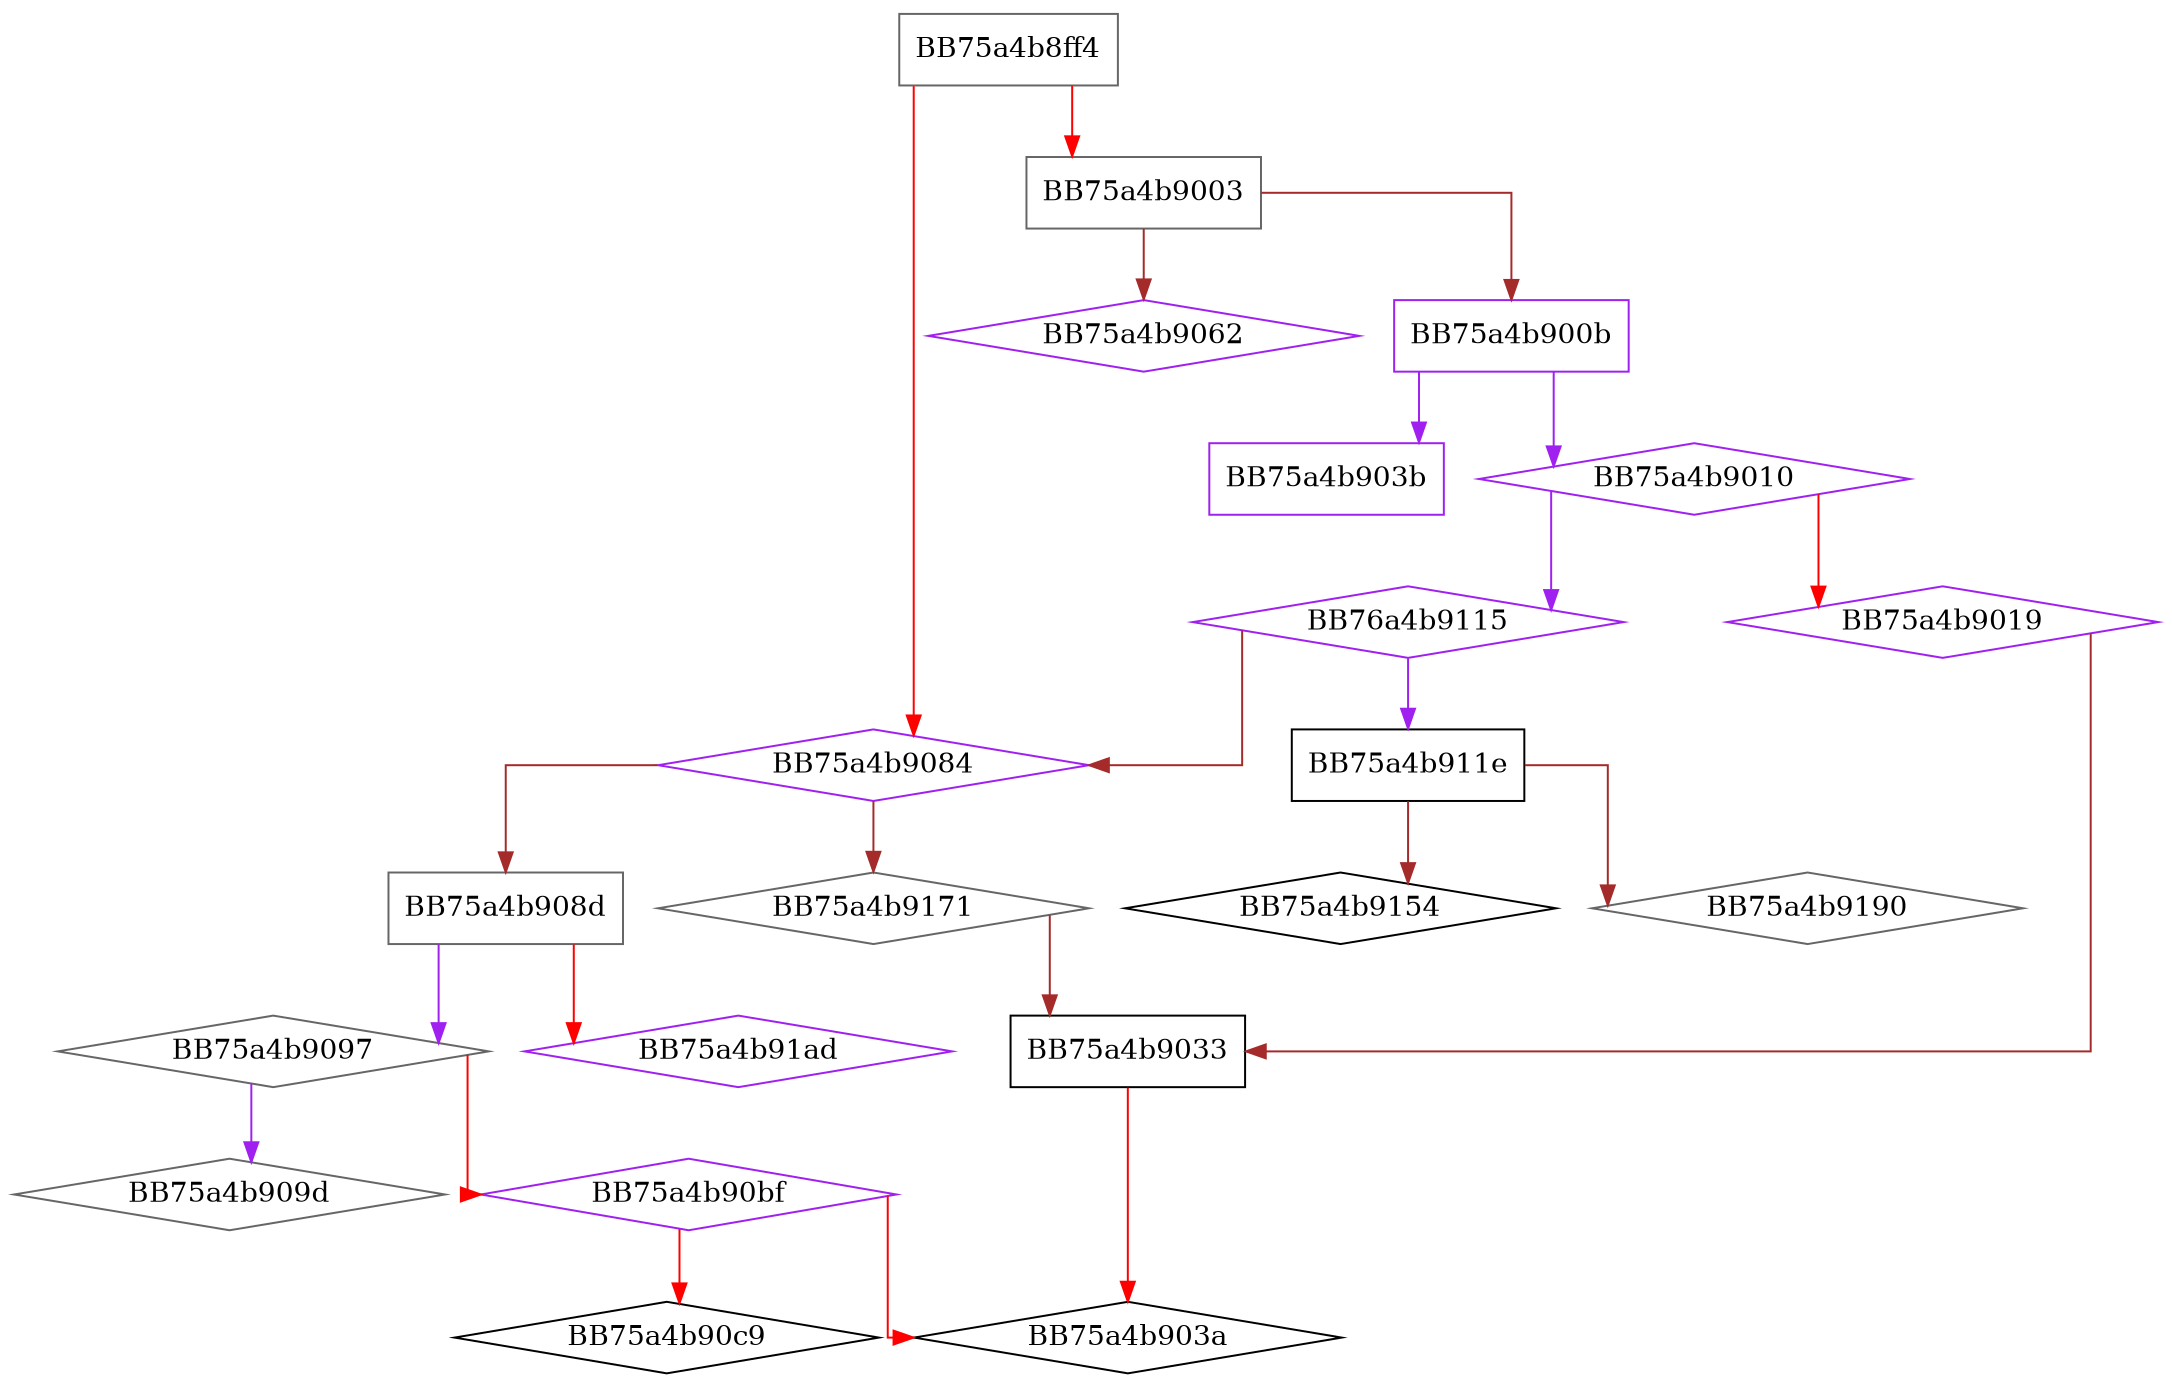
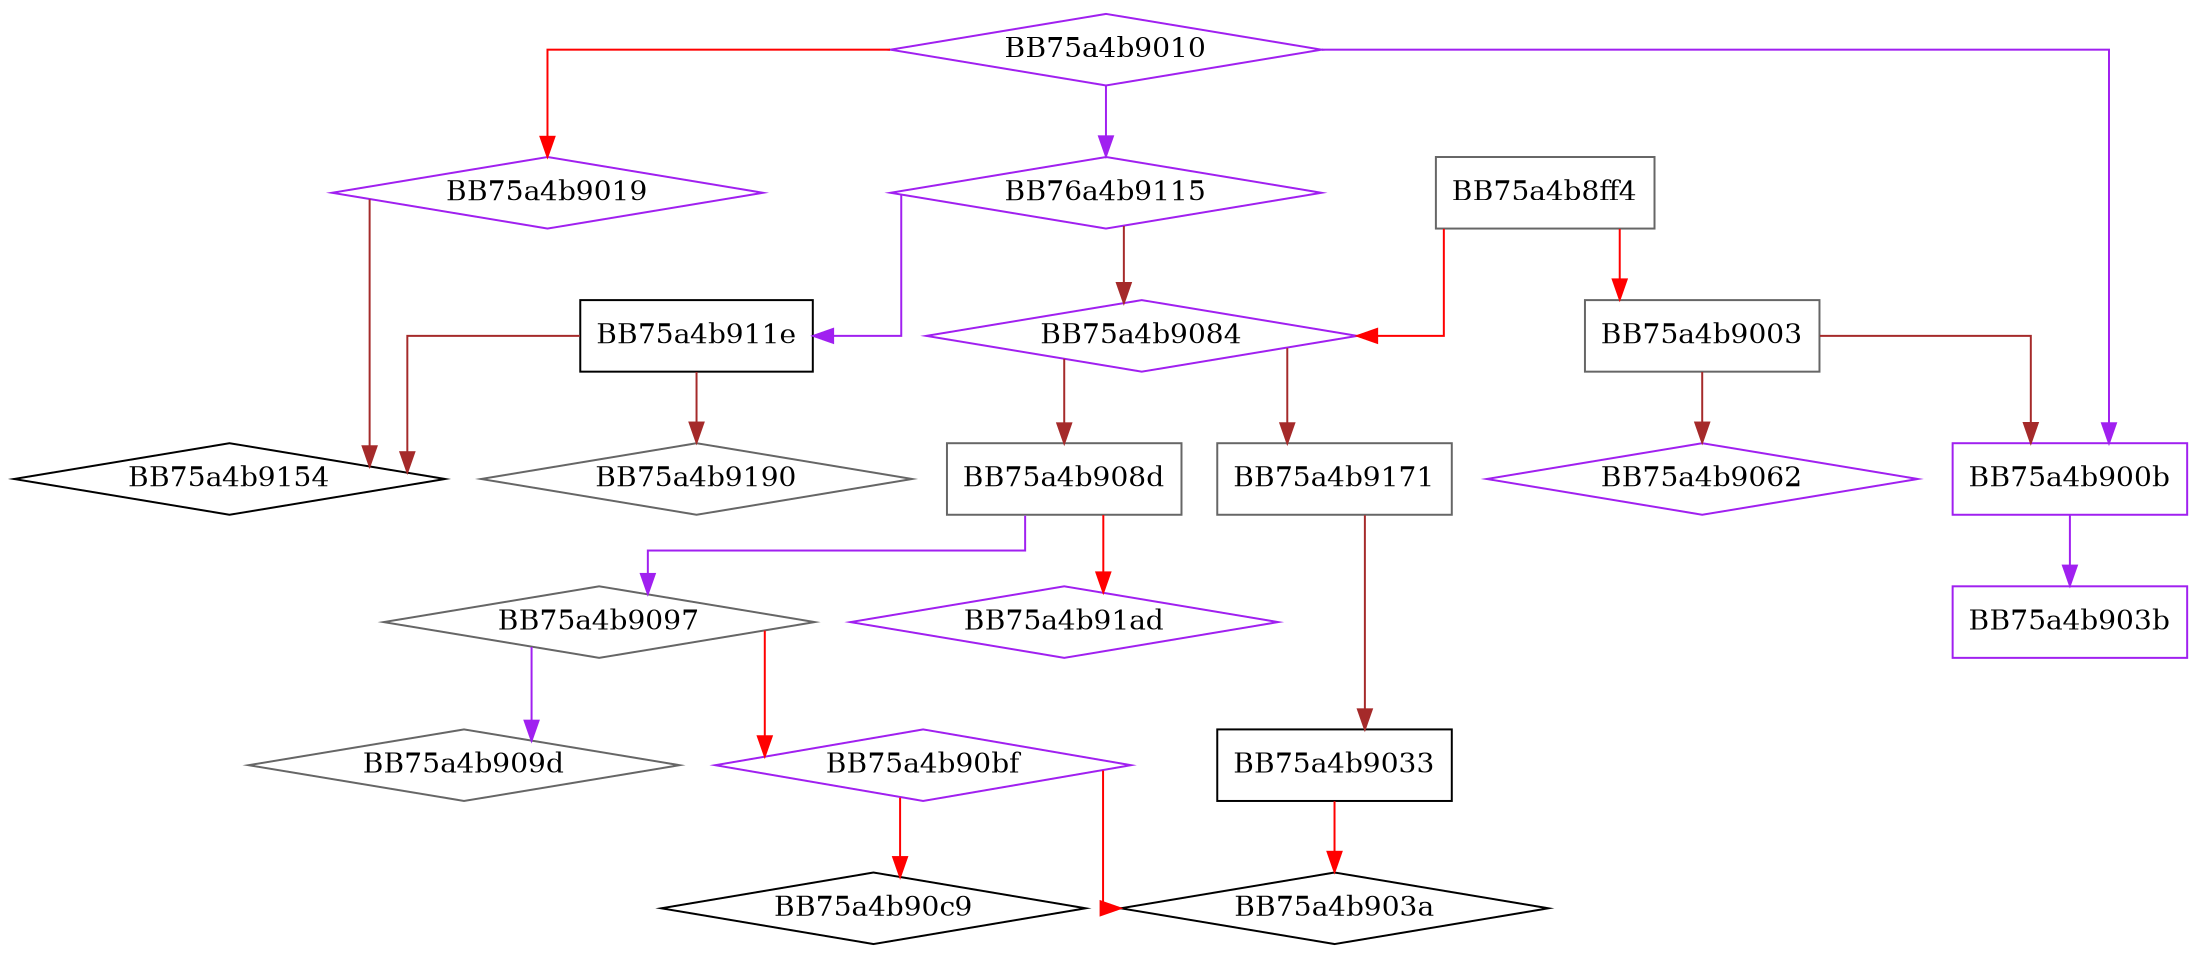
edge "BB75a4b900b" -> "BB75a4b9010": reversed
node "BB75a4b9171": shape diamond -> box
edge "BB75a4b9019" -> "BB75a4b9033": now "BB75a4b9019" -> "BB75a4b9154"
